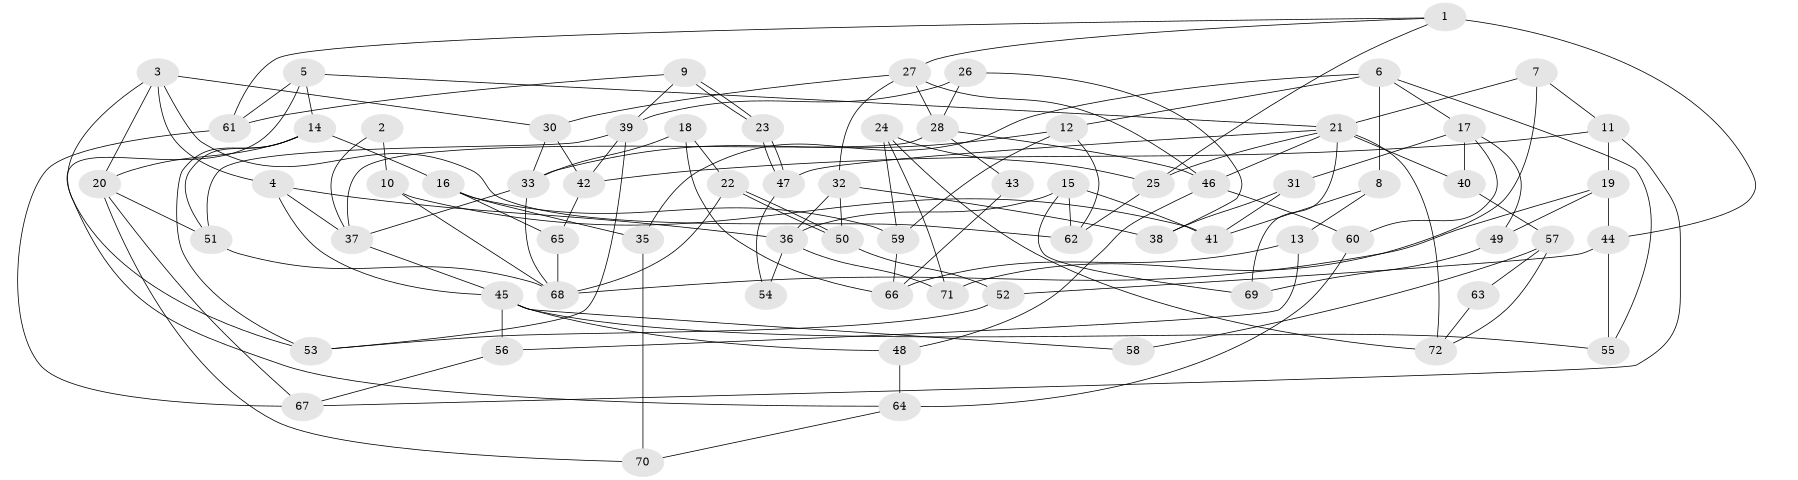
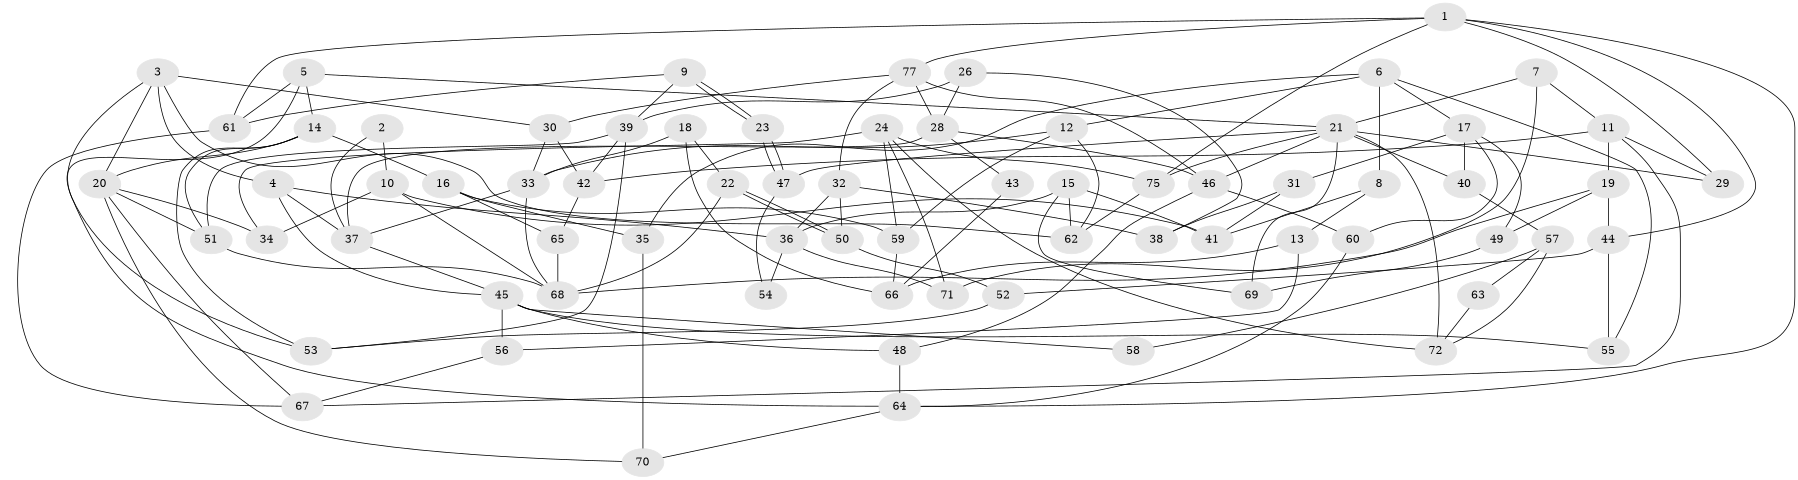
node "27": label "27" -> "77"
node "25": label "25" -> "75"
node "29": added
node "34": added
edge "1" -- "64": added
